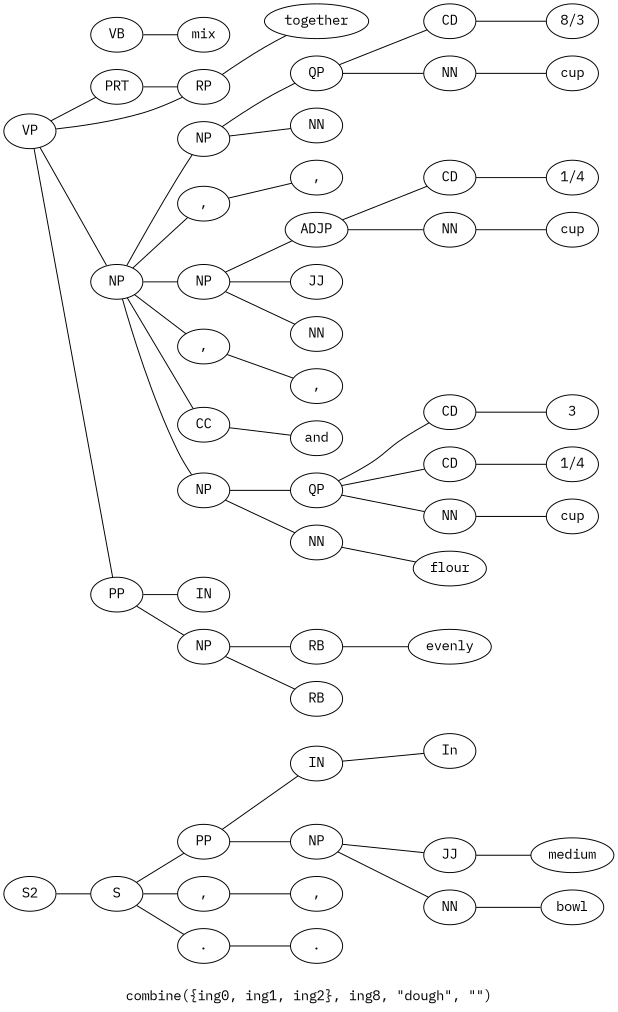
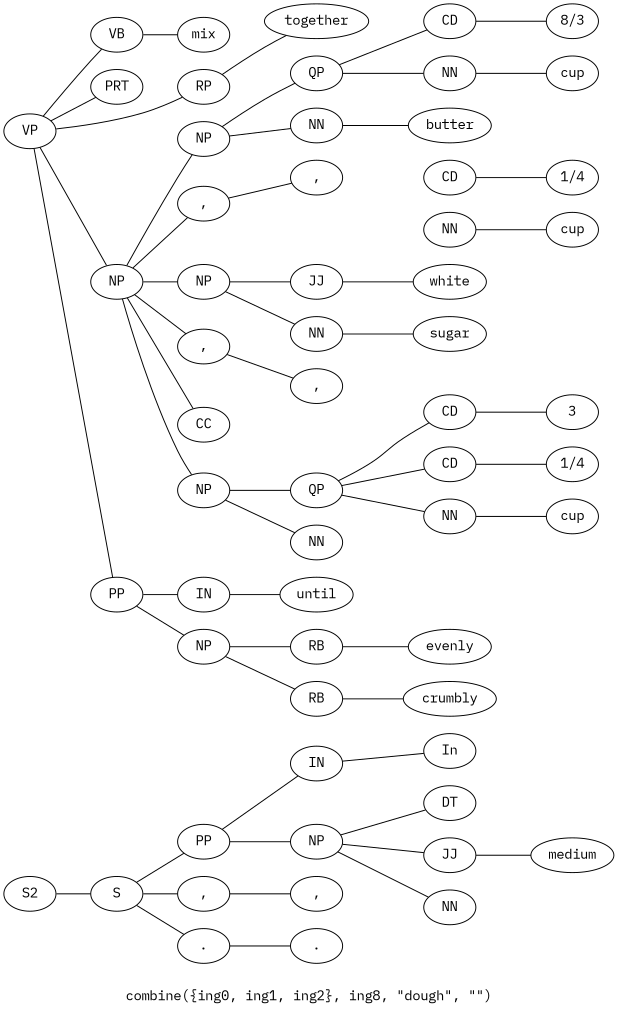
edge "VB" -- "VP": added
edge "PRT" -- "RP": removed
node "butter": added
node "ADJP": removed
node "white": added
node "sugar": added
node "and": removed
node "flour": removed
node "until": added
node "crumbly": added
node "DT": added
node "bowl": removed
